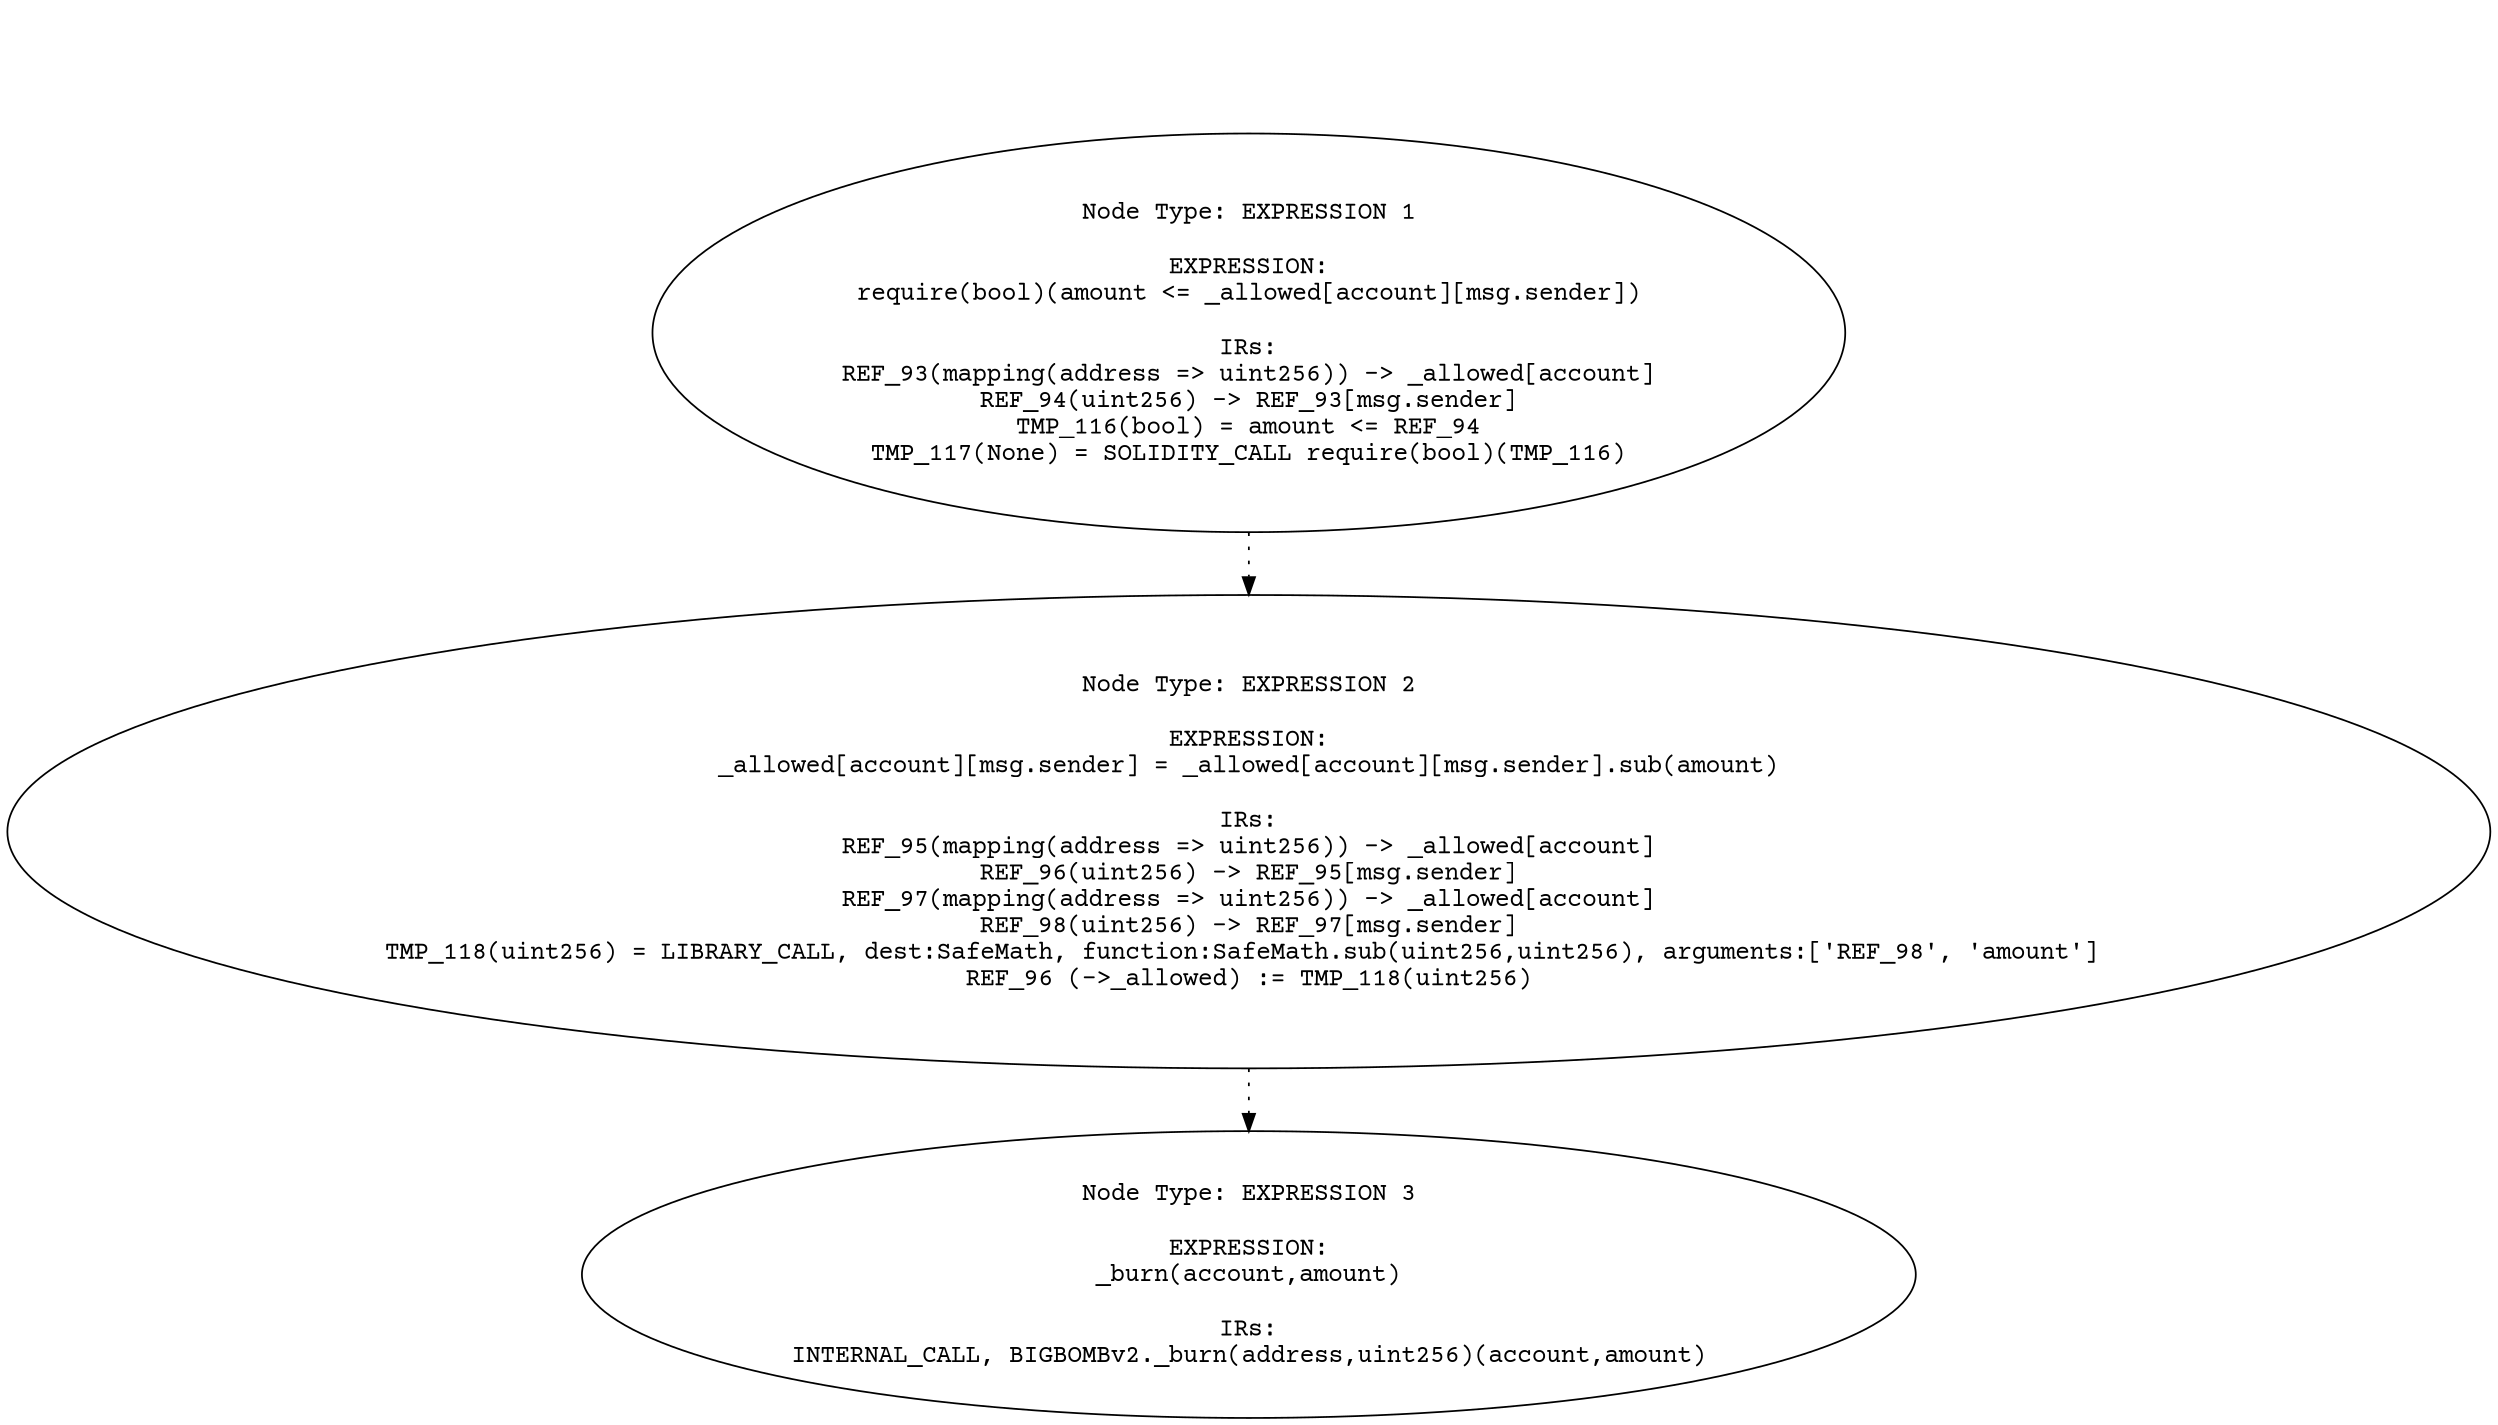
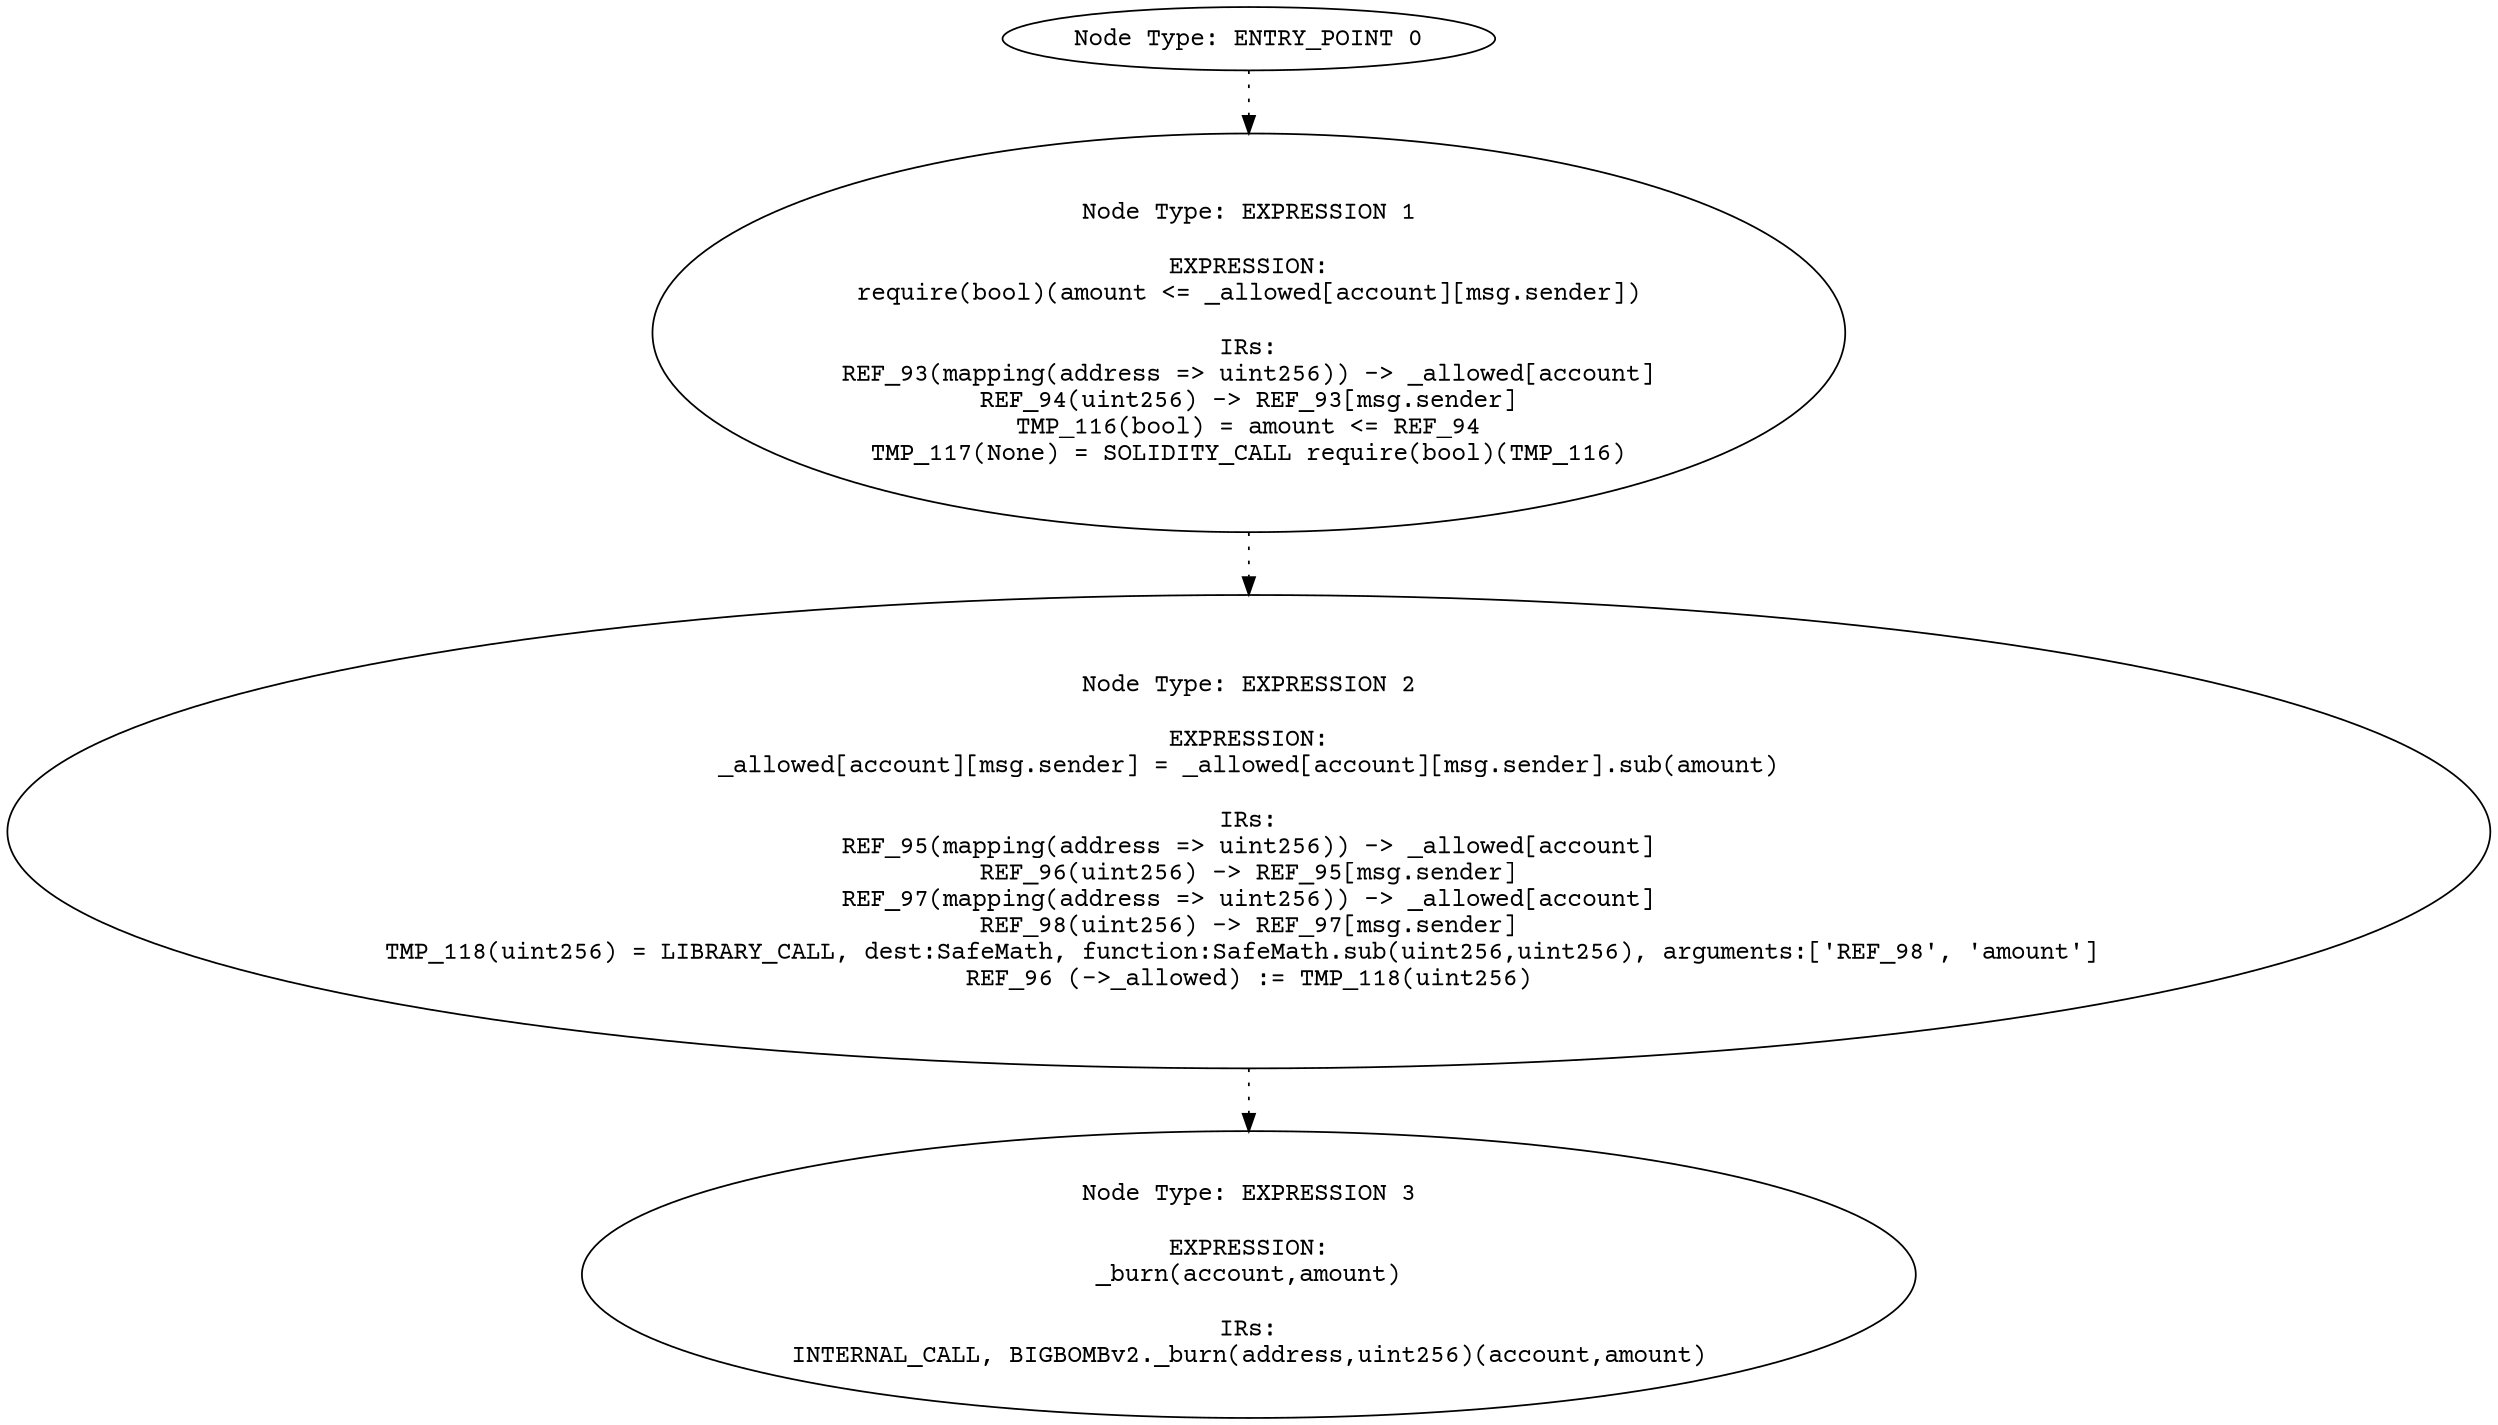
node "Node Type: ENTRY_POINT 0": added
